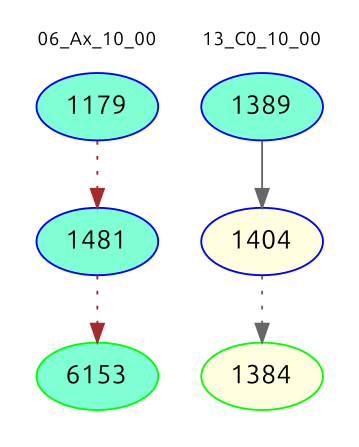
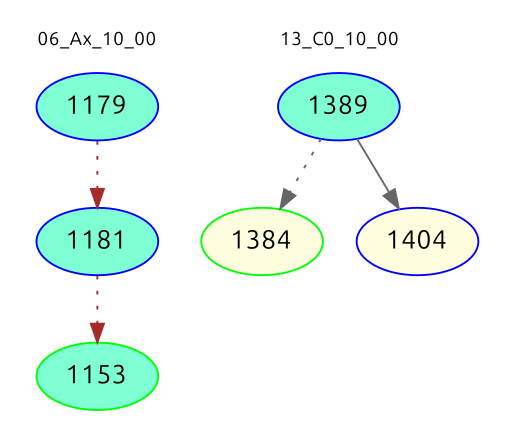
node "1481": label "1481" -> "1181"
edge "1404" -> "1384": now "1389" -> "1384"
node "6153": label "6153" -> "1153"
